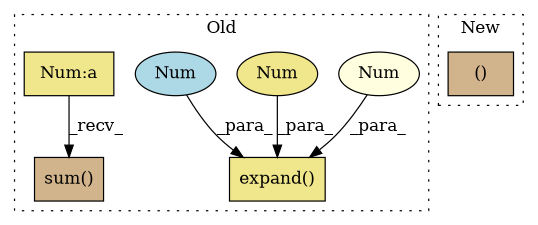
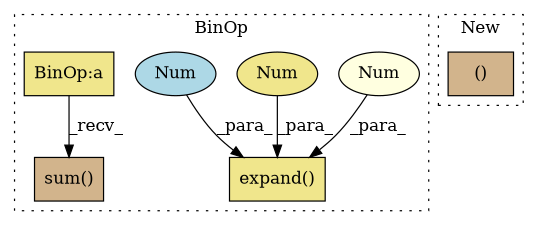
cluster "Old": label "Old" -> "BinOp"
node "Num:a": label "Num:a" -> "BinOp:a"
